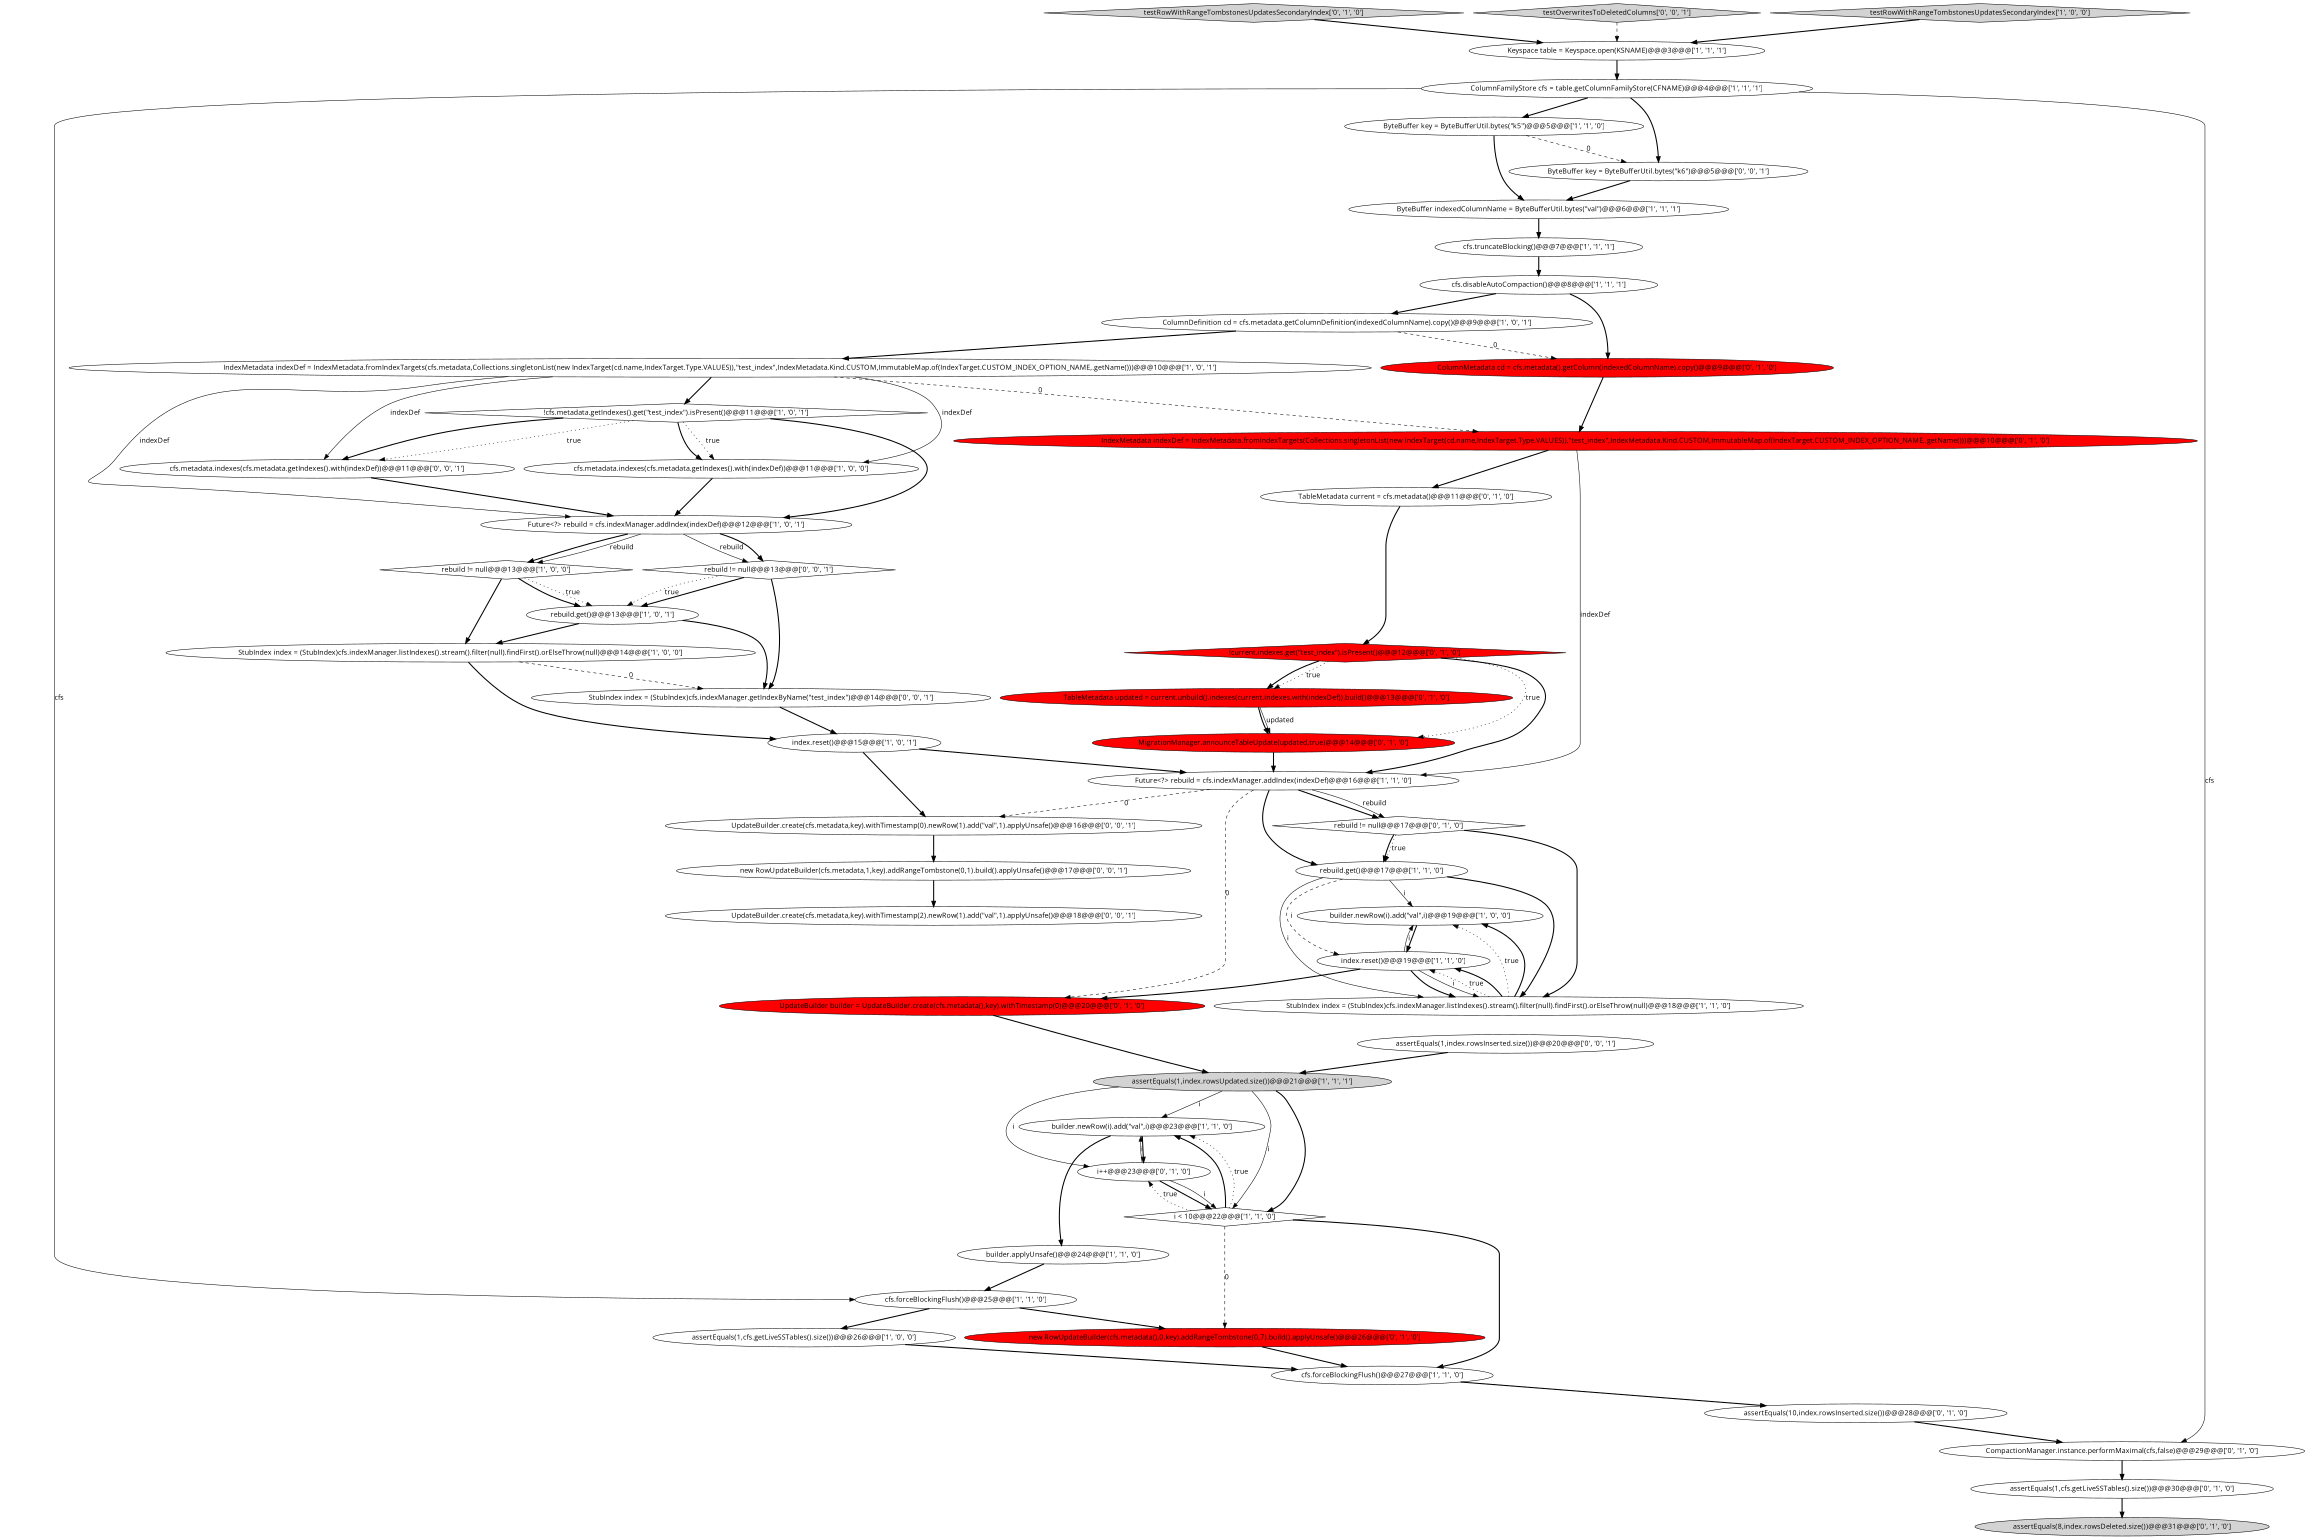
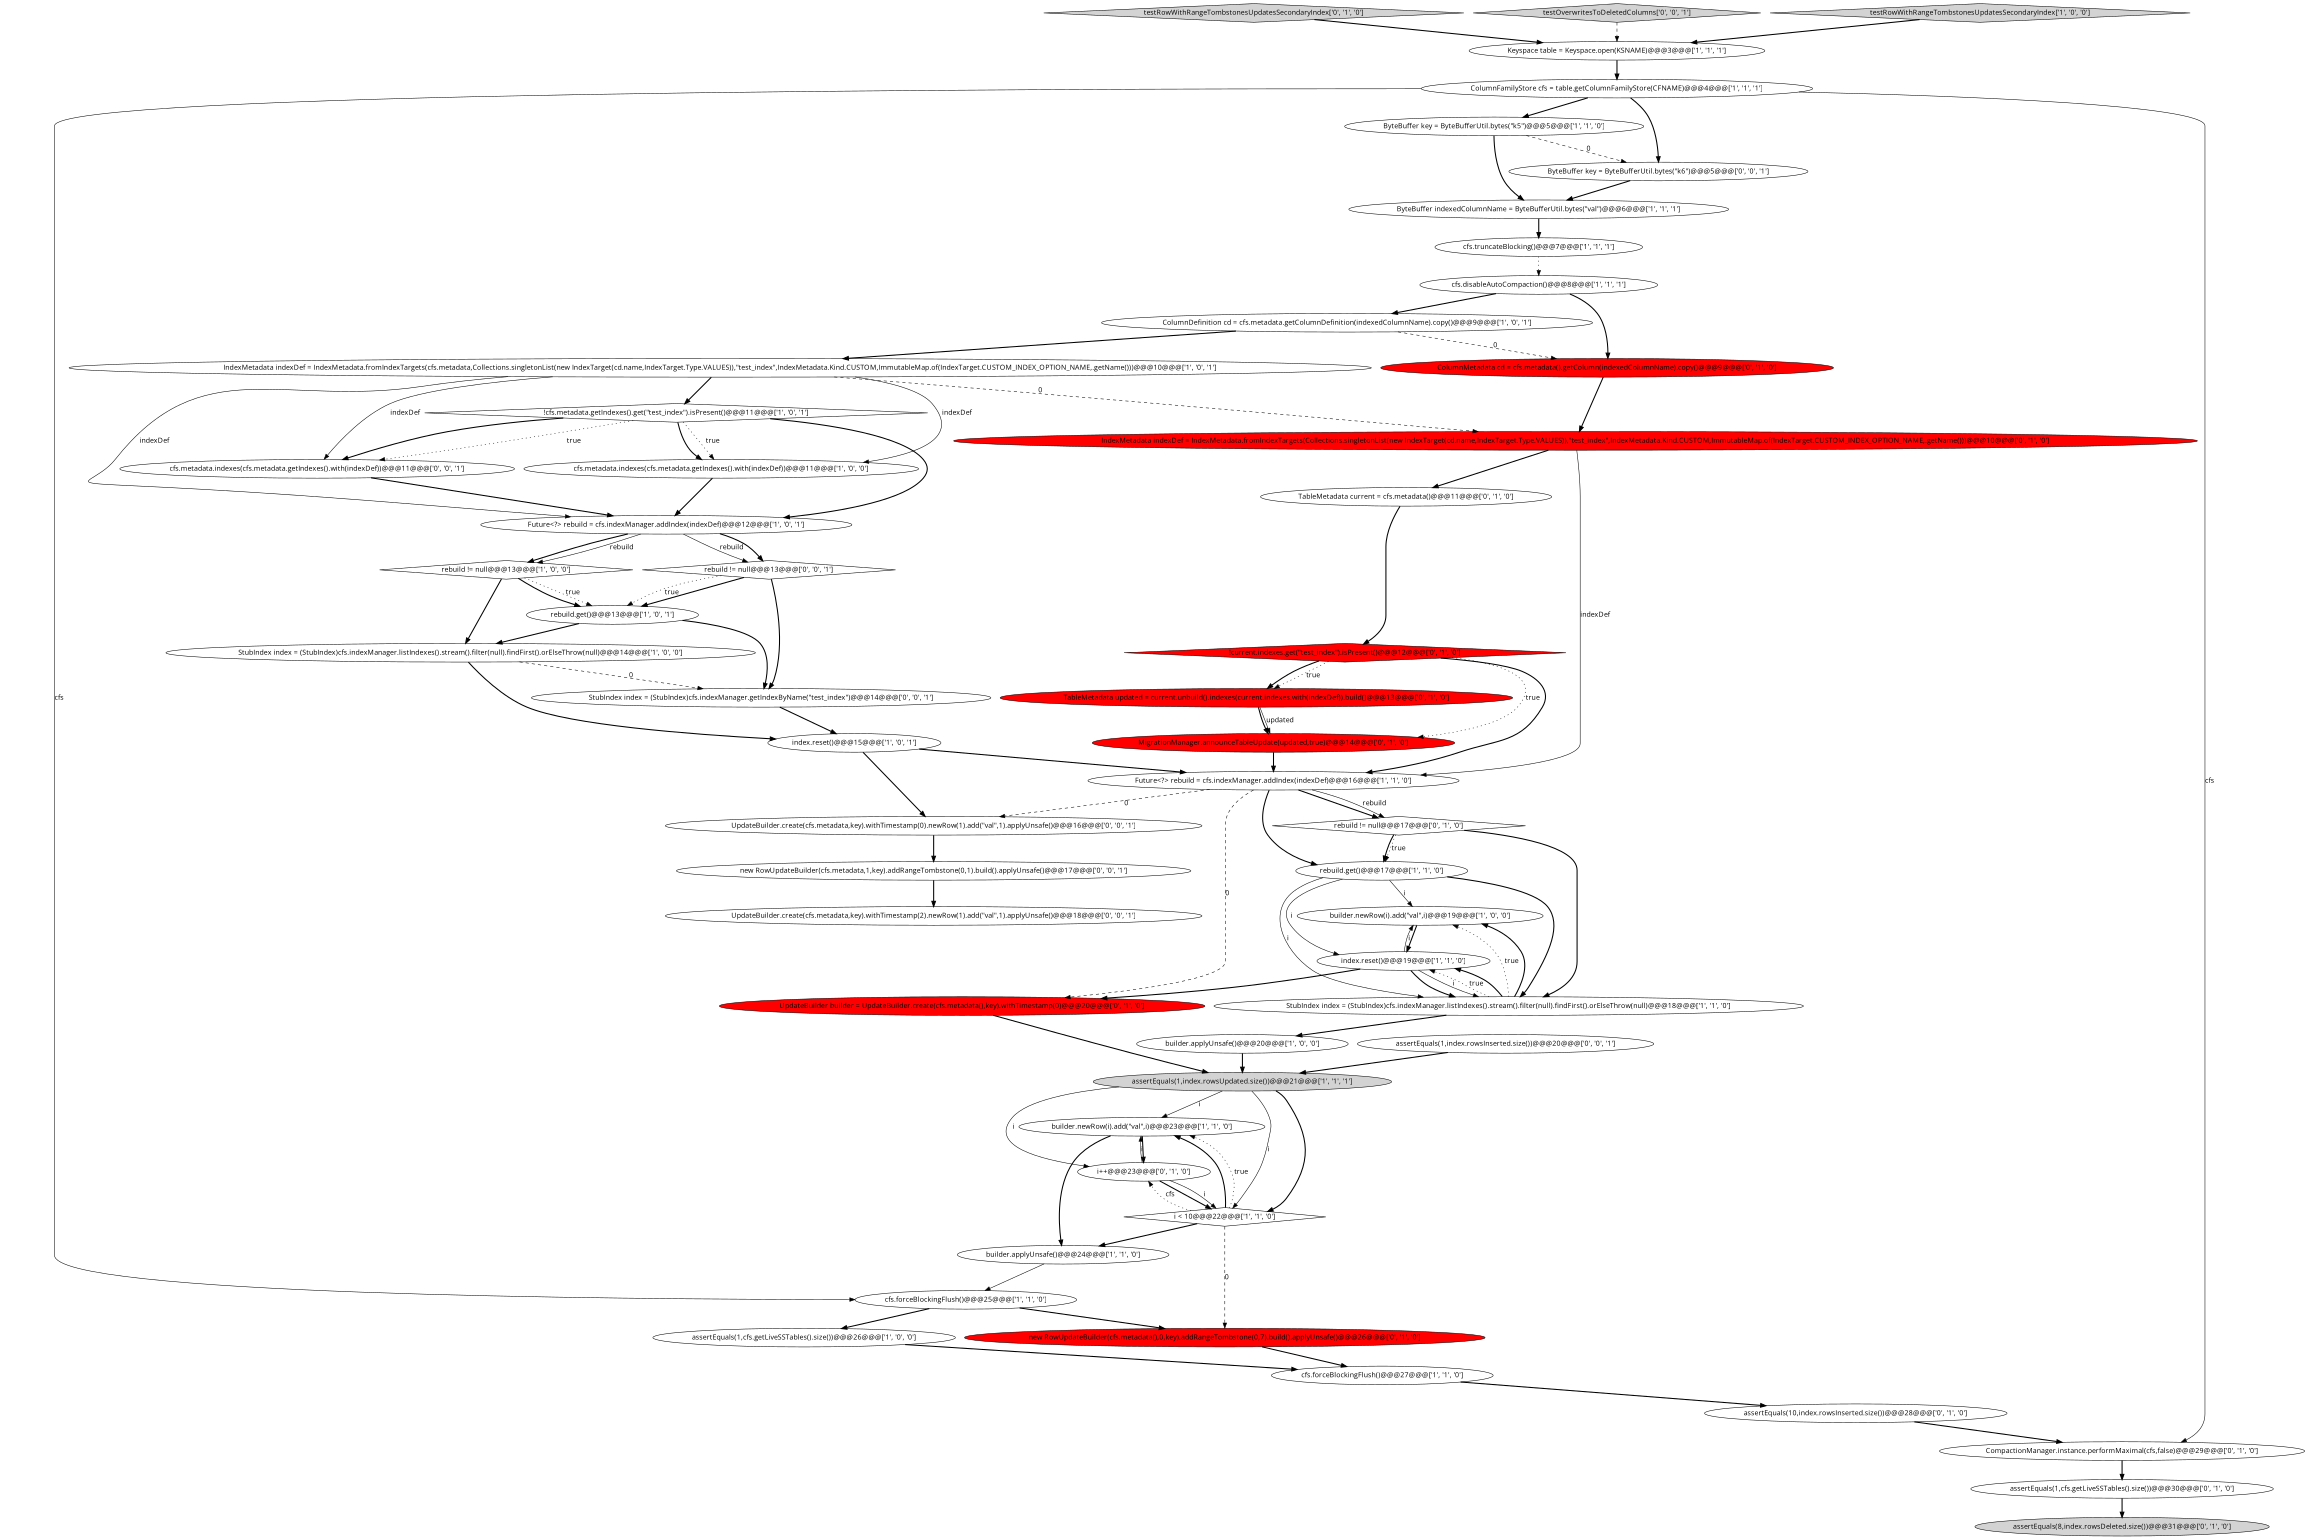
edge "cfs.truncateBlocking()@@@7@@@['1', '1', '1']" -> "cfs.disableAutoCompaction()@@@8@@@['1', '1', '1']": style bold -> dotted
edge "rebuild.get()@@@17@@@['1', '1', '0']" -> "index.reset()@@@19@@@['1', '1', '0']": style dashed -> solid
node "builder.applyUnsafe()@@@20@@@['1', '0', '0']": added
edge "i < 10@@@22@@@['1', '1', '0']" -> "i++@@@23@@@['0', '1', '0']": label "true" -> "cfs"
edge "i < 10@@@22@@@['1', '1', '0']" -> "cfs.forceBlockingFlush()@@@27@@@['1', '1', '0']": now "i < 10@@@22@@@['1', '1', '0']" -> "builder.applyUnsafe()@@@24@@@['1', '1', '0']"
edge "builder.applyUnsafe()@@@24@@@['1', '1', '0']" -> "cfs.forceBlockingFlush()@@@25@@@['1', '1', '0']": style bold -> solid
